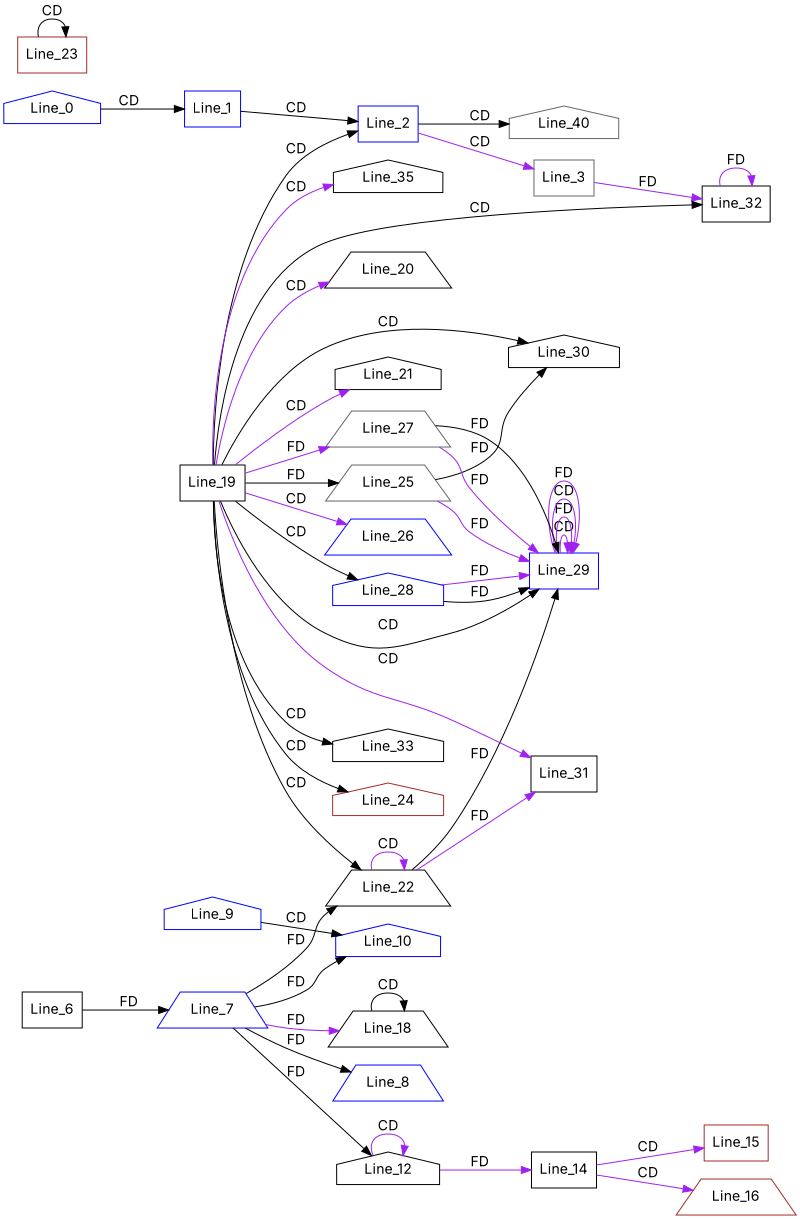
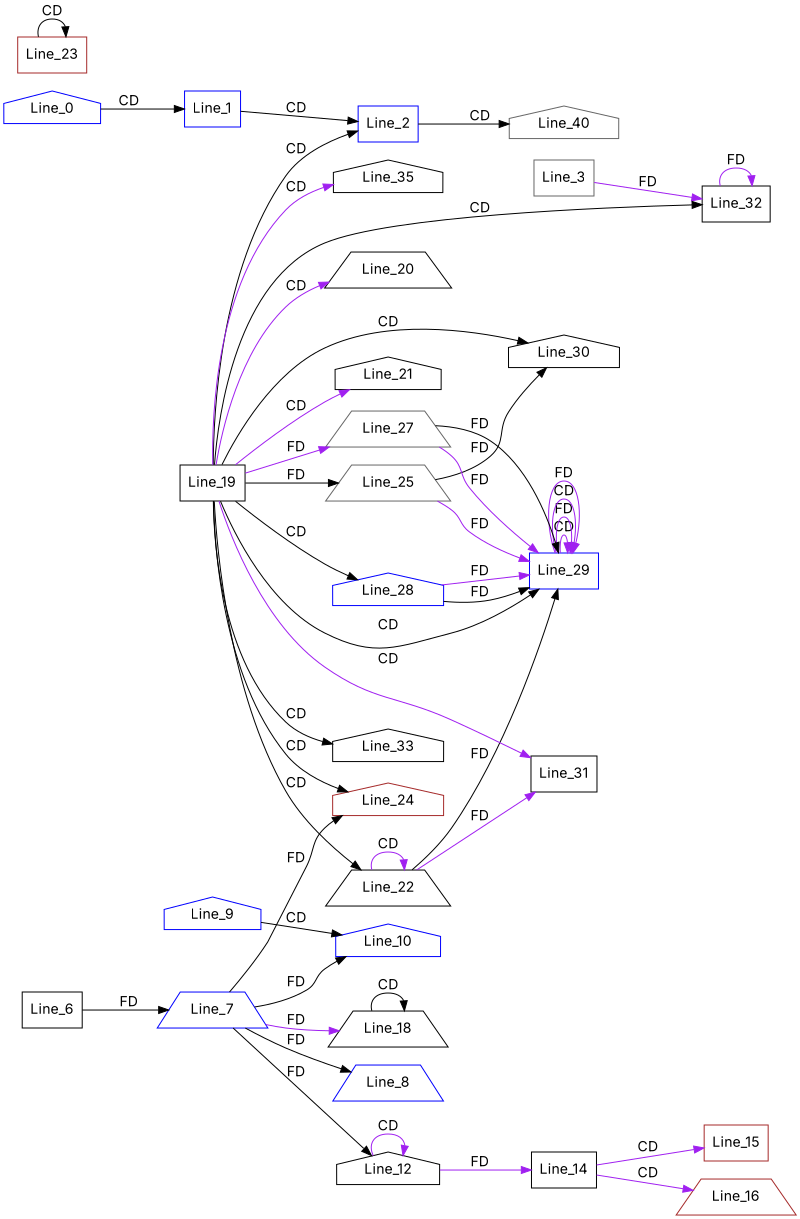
edge "Line_2" -> "Line_3": removed, label "CD"
node "Line_26": removed
edge "Line_7" -> "Line_22": now "Line_7" -> "Line_24"
